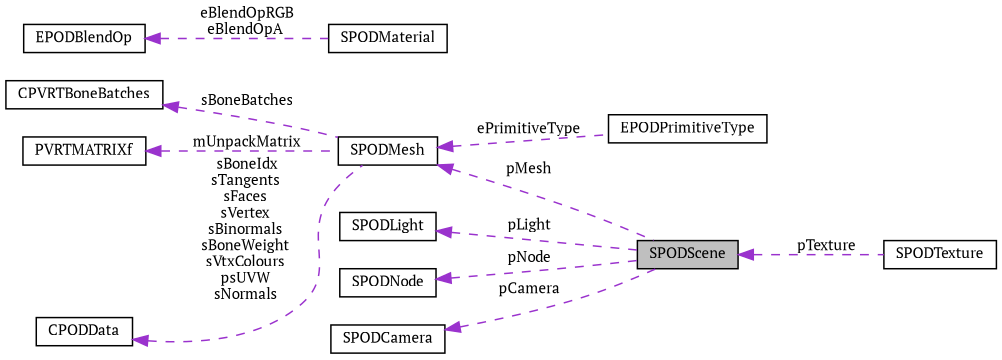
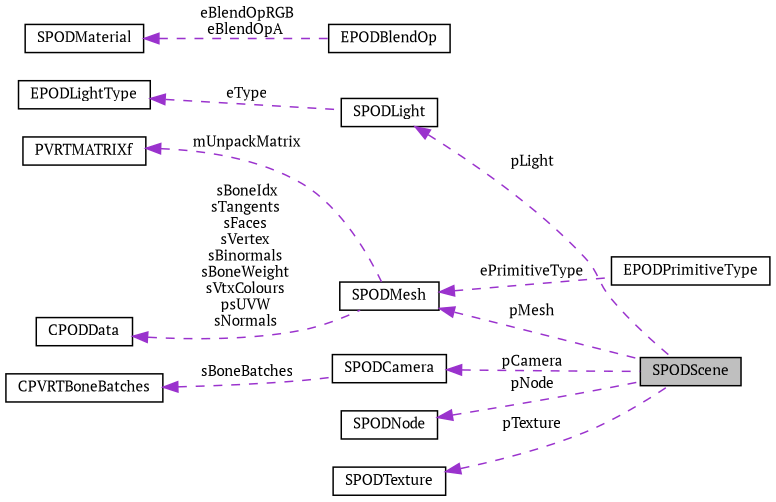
edge "SPODMaterial" -> "EPODBlendOp": reversed
node "EPODLightType": added
edge "SPODMesh" -> "CPVRTBoneBatches": now "SPODCamera" -> "CPVRTBoneBatches"
edge "SPODTexture" -> "SPODScene": reversed
